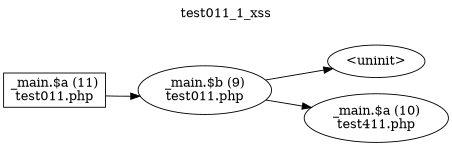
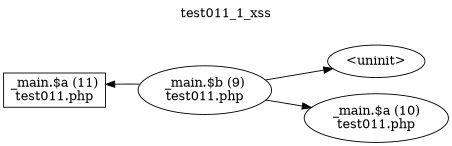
edge "_main.$a (11) test011.php" -> "_main.$b (9) test011.php": reversed
node "_main.$a (10) test411.php": label "_main.$a (10) test411.php" -> "_main.$a (10) test011.php"
